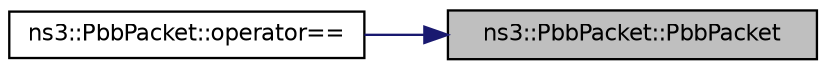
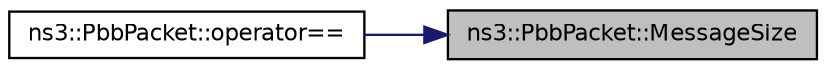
node "ns3::PbbPacket::PbbPacket": label "ns3::PbbPacket::PbbPacket" -> "ns3::PbbPacket::MessageSize"
